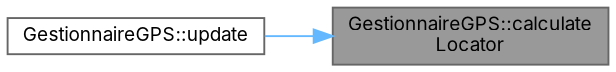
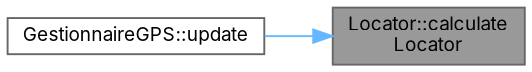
node "GestionnaireGPS::calculate Locator": label "GestionnaireGPS::calculate Locator" -> "Locator::calculate Locator"
